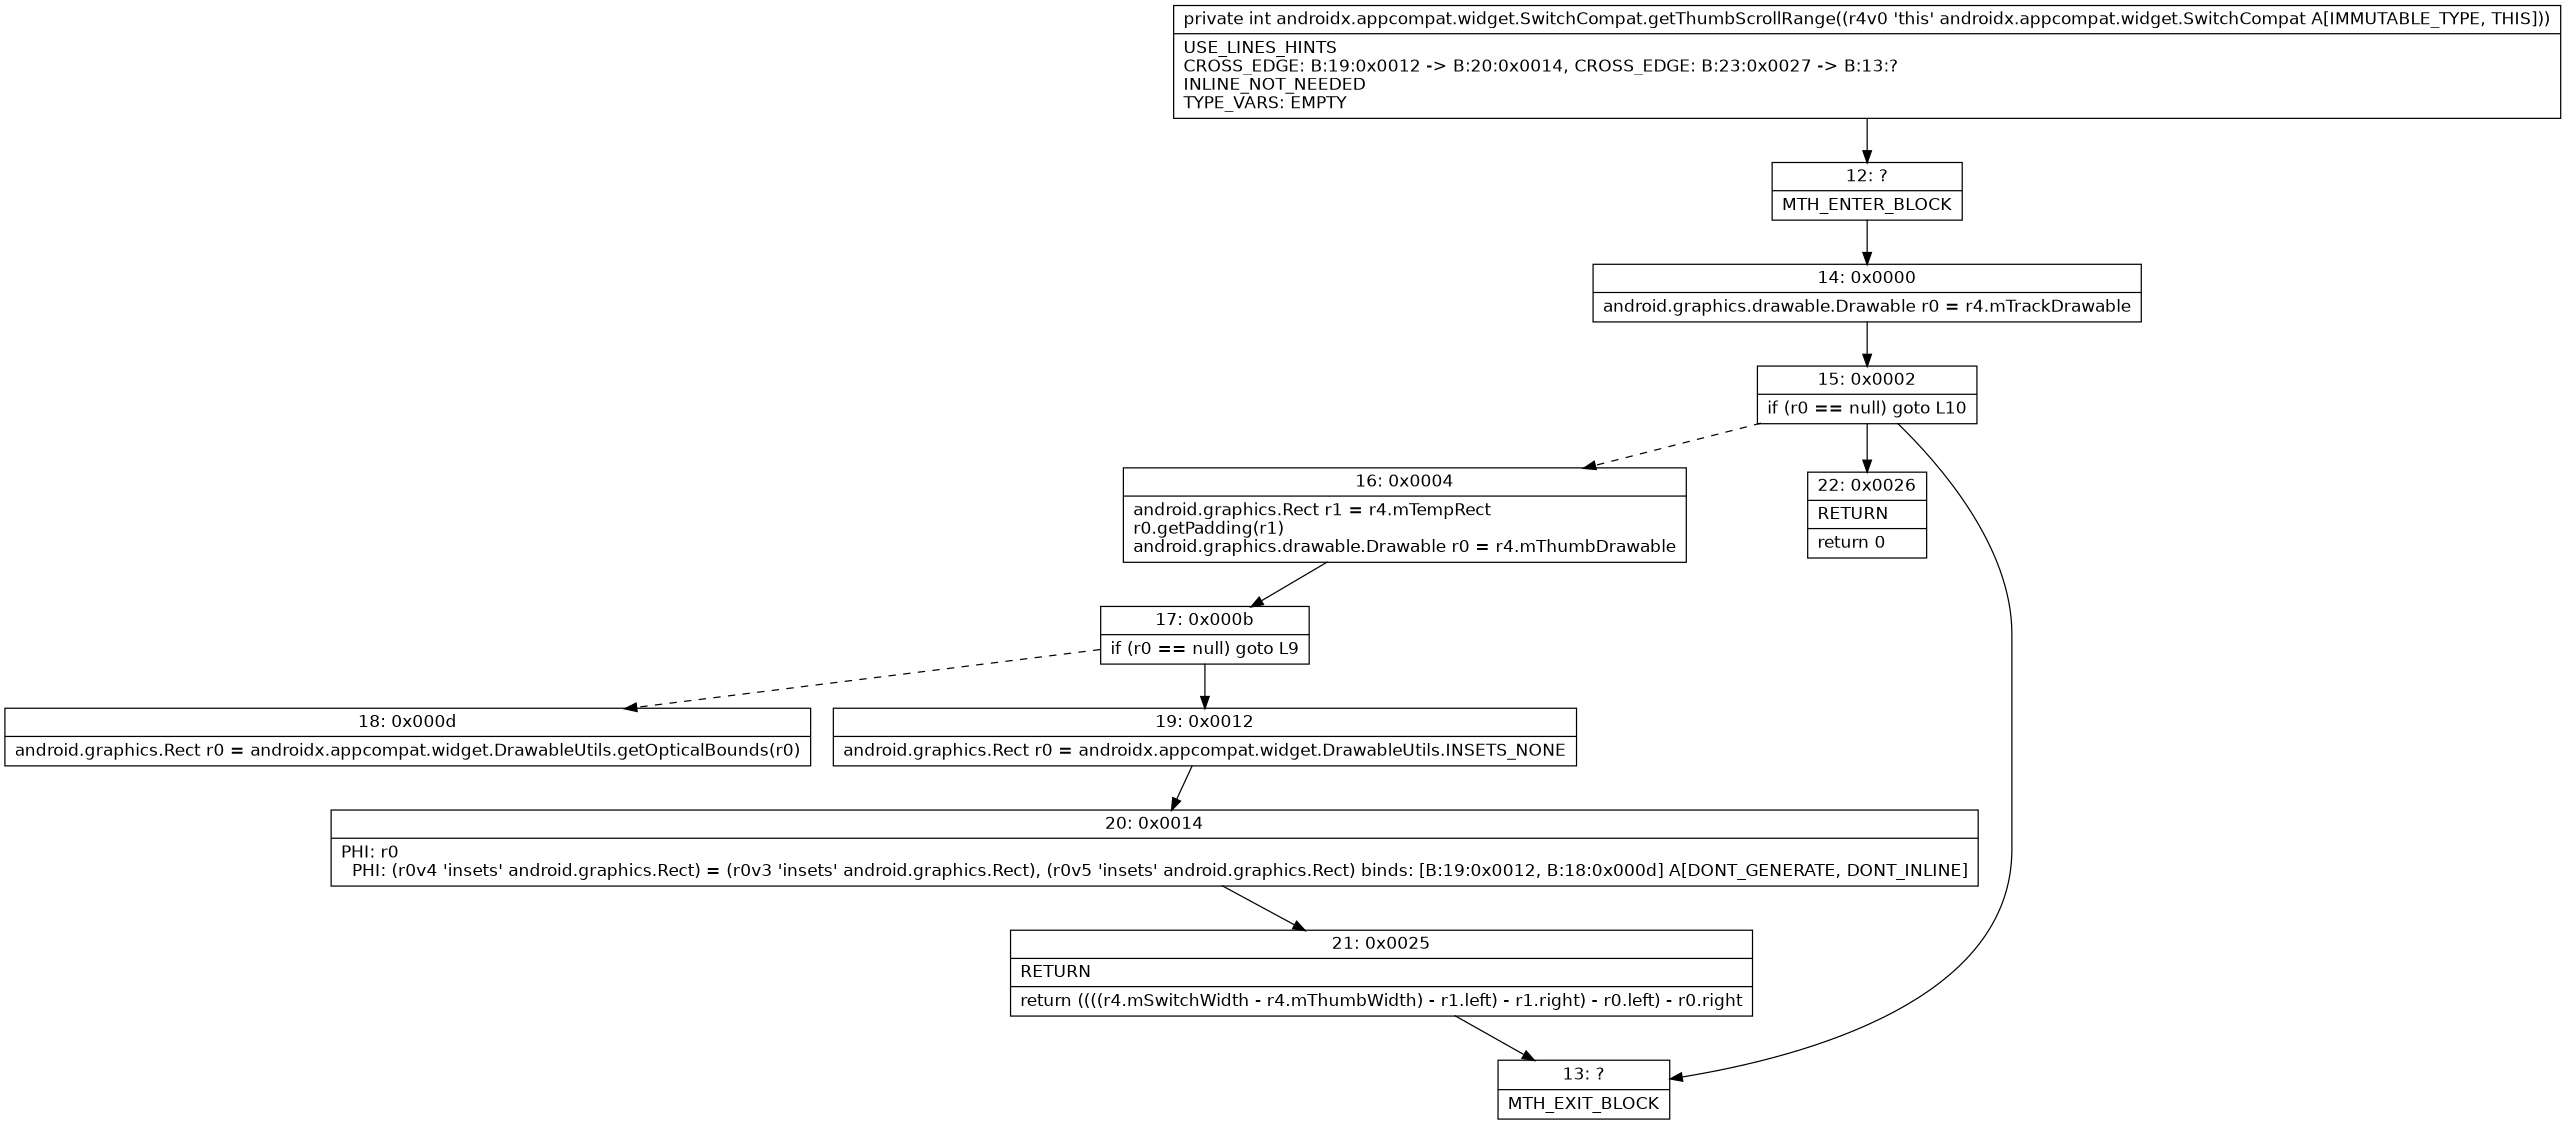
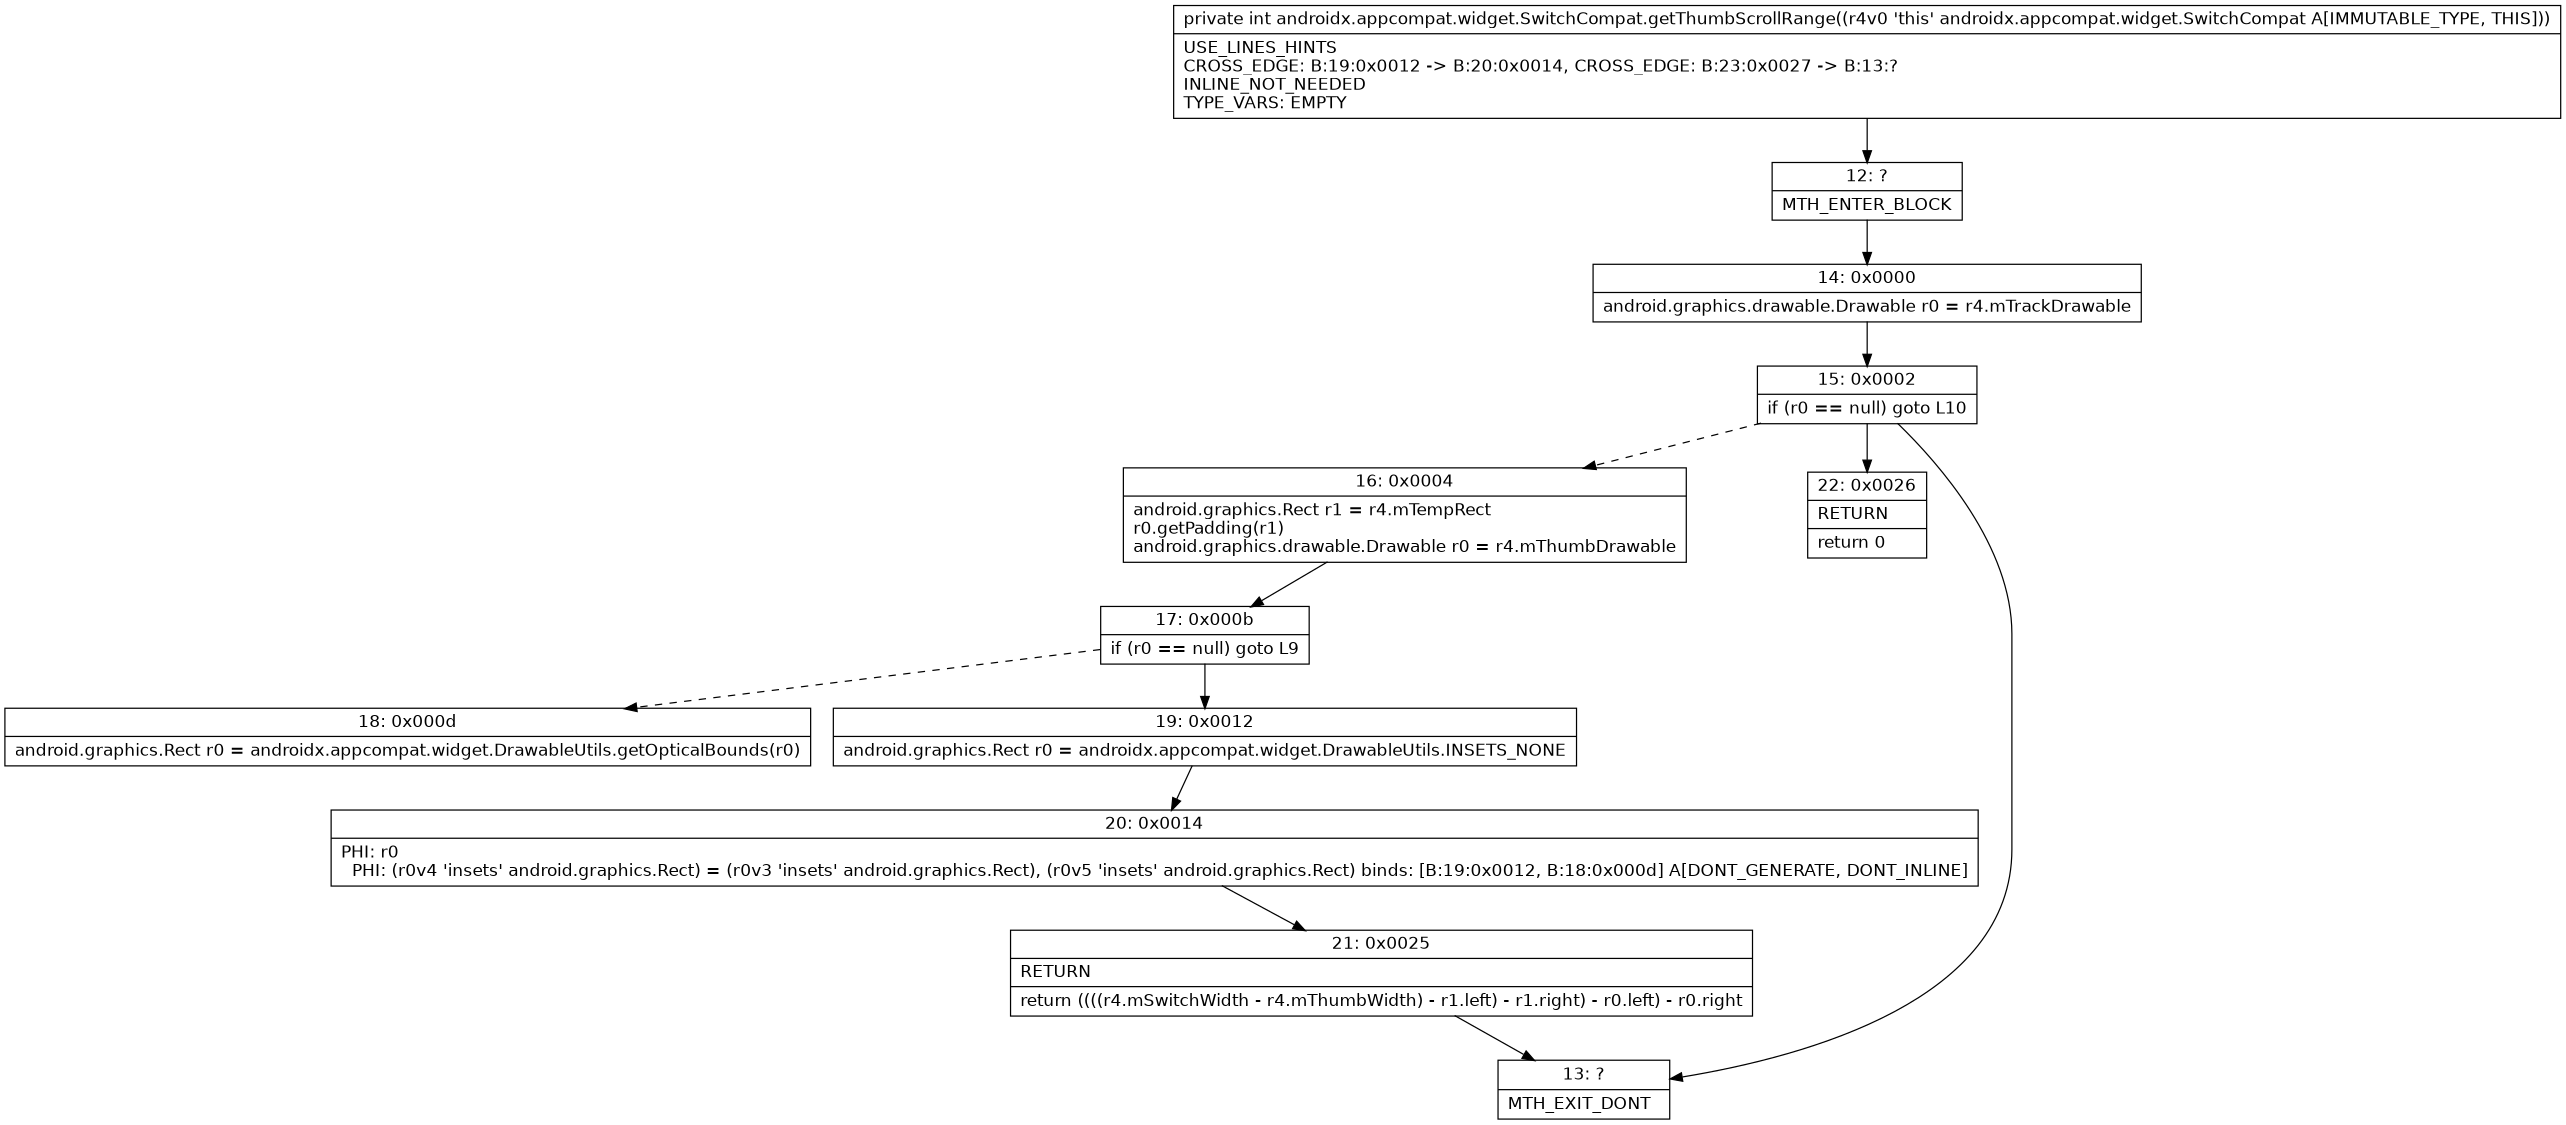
node "13: ?": text "MTH_EXIT_BLOCK" -> "MTH_EXIT_DONT"
